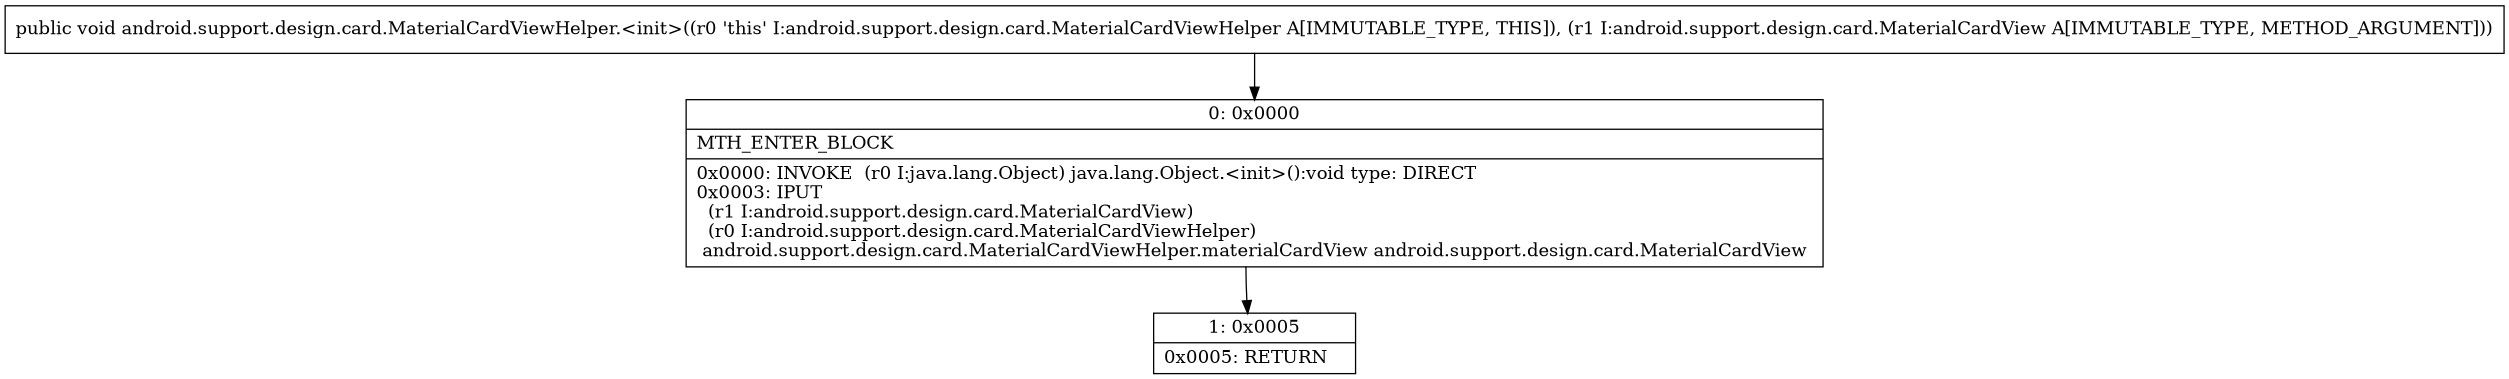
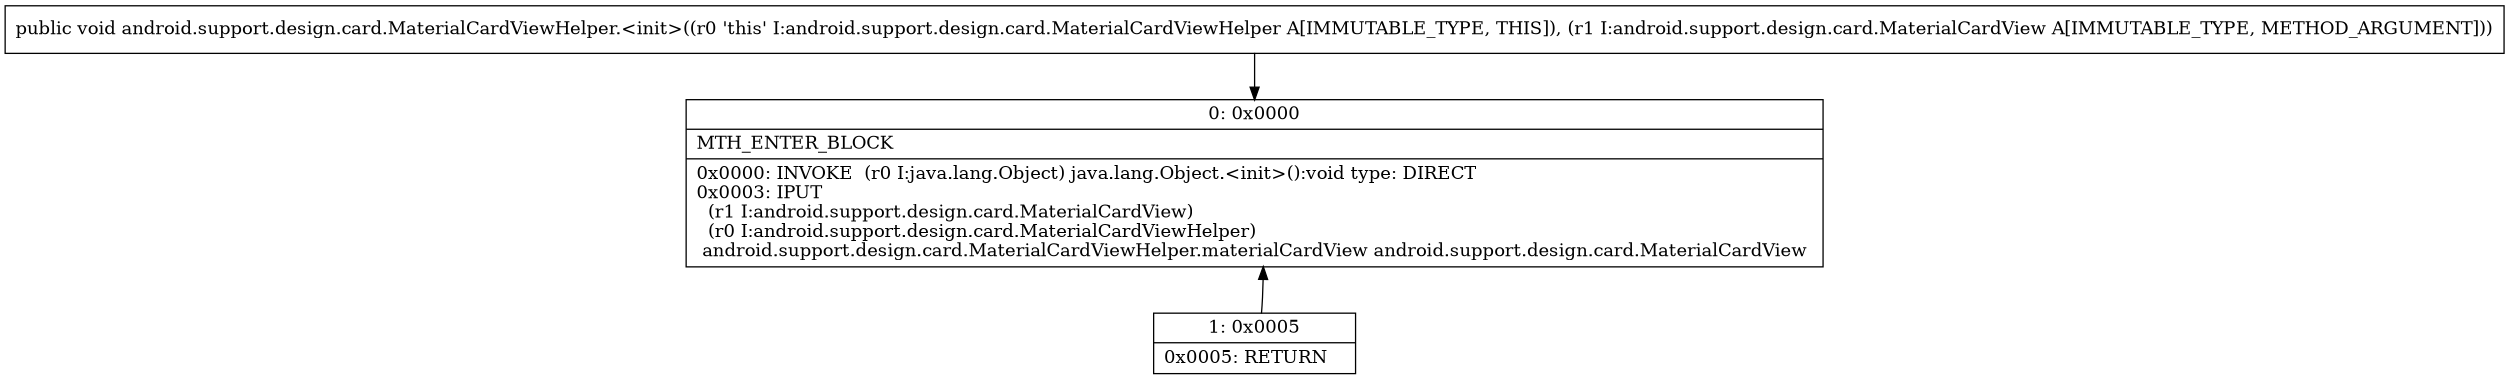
edge "0: 0x0000" -> "1: 0x0005": reversed
